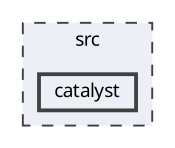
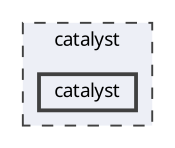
cluster "src": label "src" -> "catalyst"
